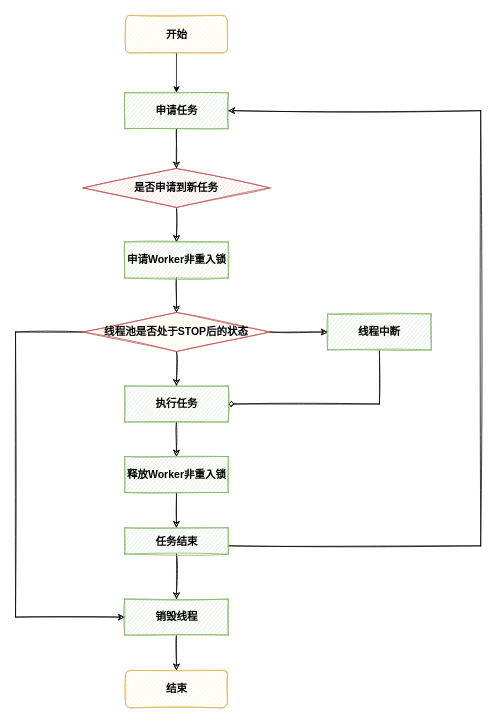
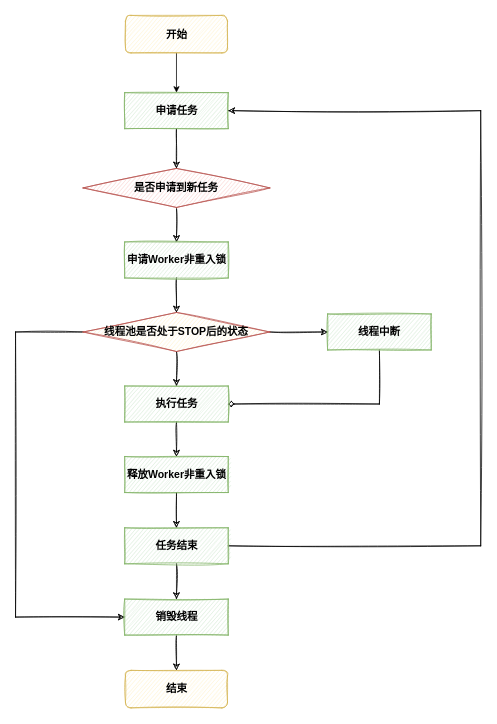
node "任务结束": size 104x26 -> 104x36
